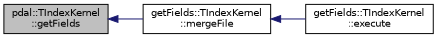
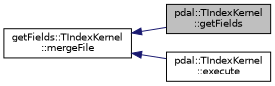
edge "getFields::TIndexKernel ::mergeFile" -> "pdal::TIndexKernel ::getFields": reversed
node "getFields::TIndexKernel ::execute": label "getFields::TIndexKernel ::execute" -> "pdal::TIndexKernel ::execute"
